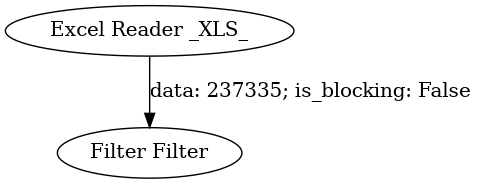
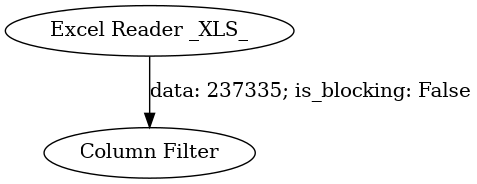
node "Filter Filter": label "Filter Filter" -> "Column Filter"
